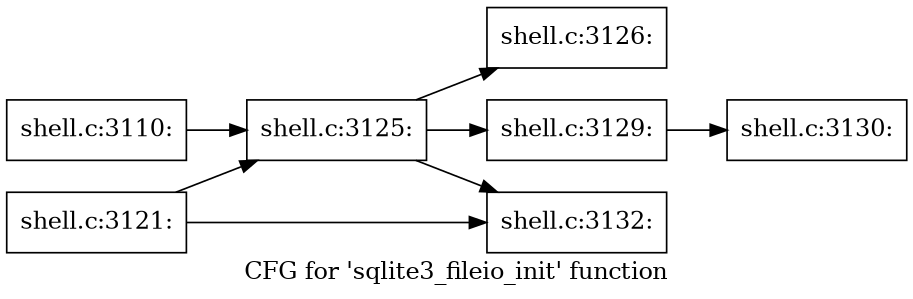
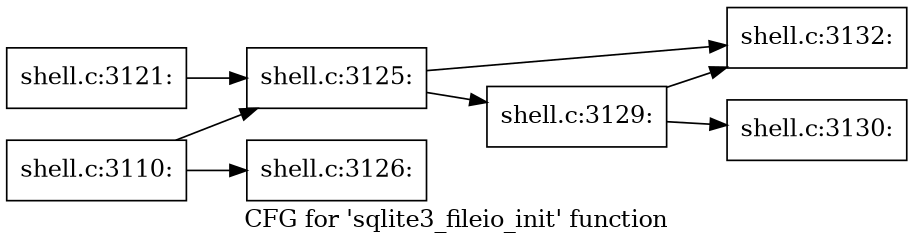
edge "shell.c:3125:" -> "shell.c:3126:": now "shell.c:3110:" -> "shell.c:3126:"
edge "shell.c:3121:" -> "shell.c:3132:": now "shell.c:3129:" -> "shell.c:3132:"
